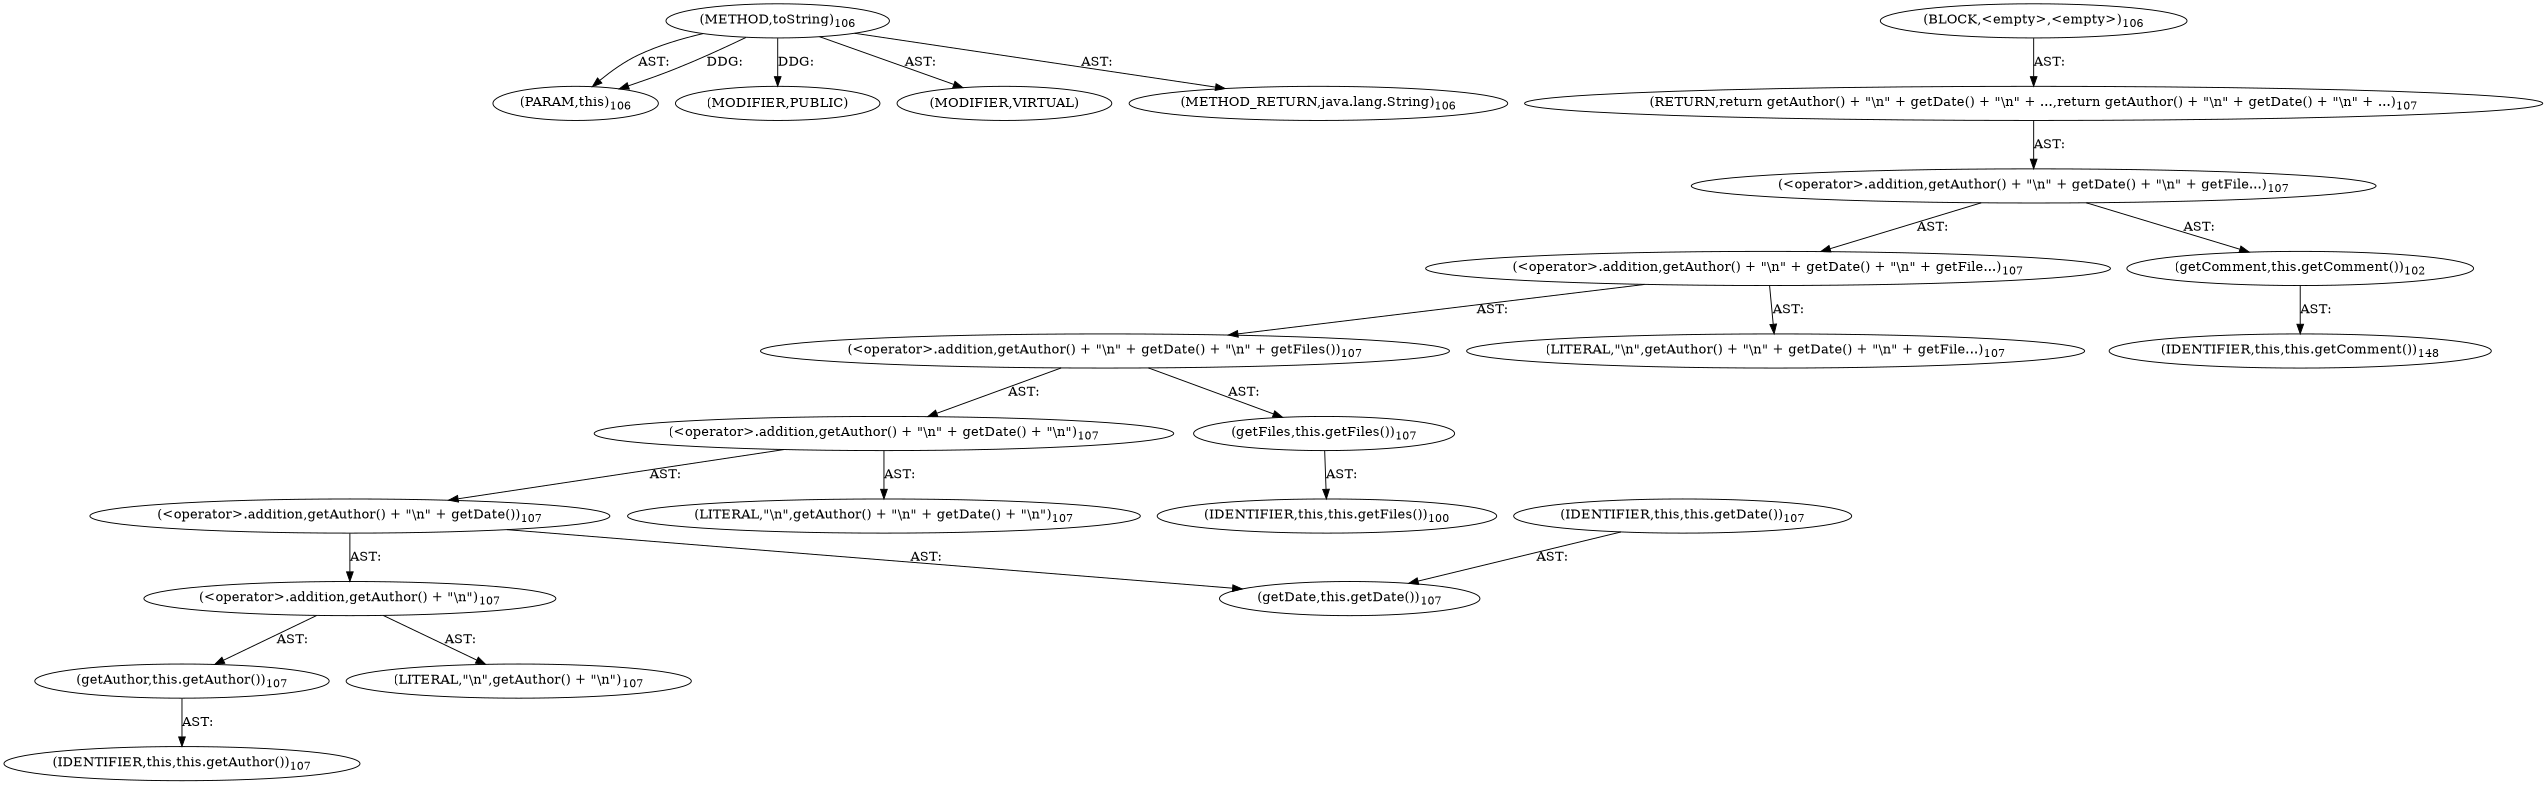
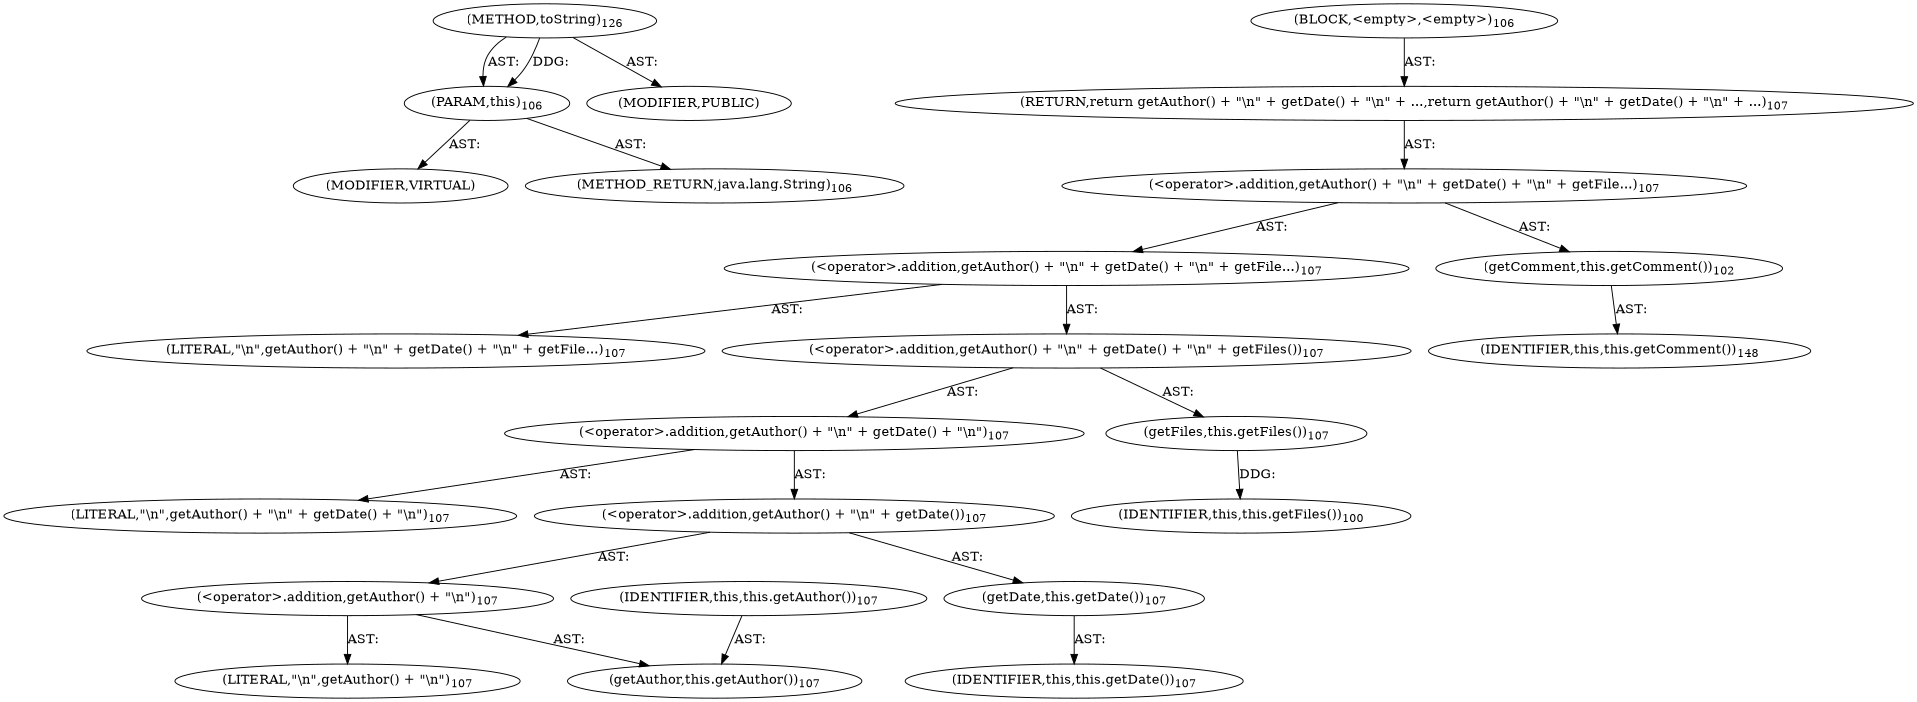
node "(METHOD,toString)": text "106" -> "126"
edge "(METHOD,toString)" -> "(METHOD_RETURN,java.lang.String)": now "(PARAM,this)" -> "(METHOD_RETURN,java.lang.String)"
edge "(METHOD,toString)" -> "(MODIFIER,VIRTUAL)": now "(PARAM,this)" -> "(MODIFIER,VIRTUAL)"
edge "(METHOD,toString)" -> "(MODIFIER,PUBLIC)": label "DDG: " -> "AST: "
edge "(getFiles,this.getFiles())" -> "(IDENTIFIER,this,this.getFiles())": label "AST: " -> "DDG: "
edge "(IDENTIFIER,this,this.getDate())" -> "(getDate,this.getDate())": reversed
edge "(getAuthor,this.getAuthor())" -> "(IDENTIFIER,this,this.getAuthor())": reversed
